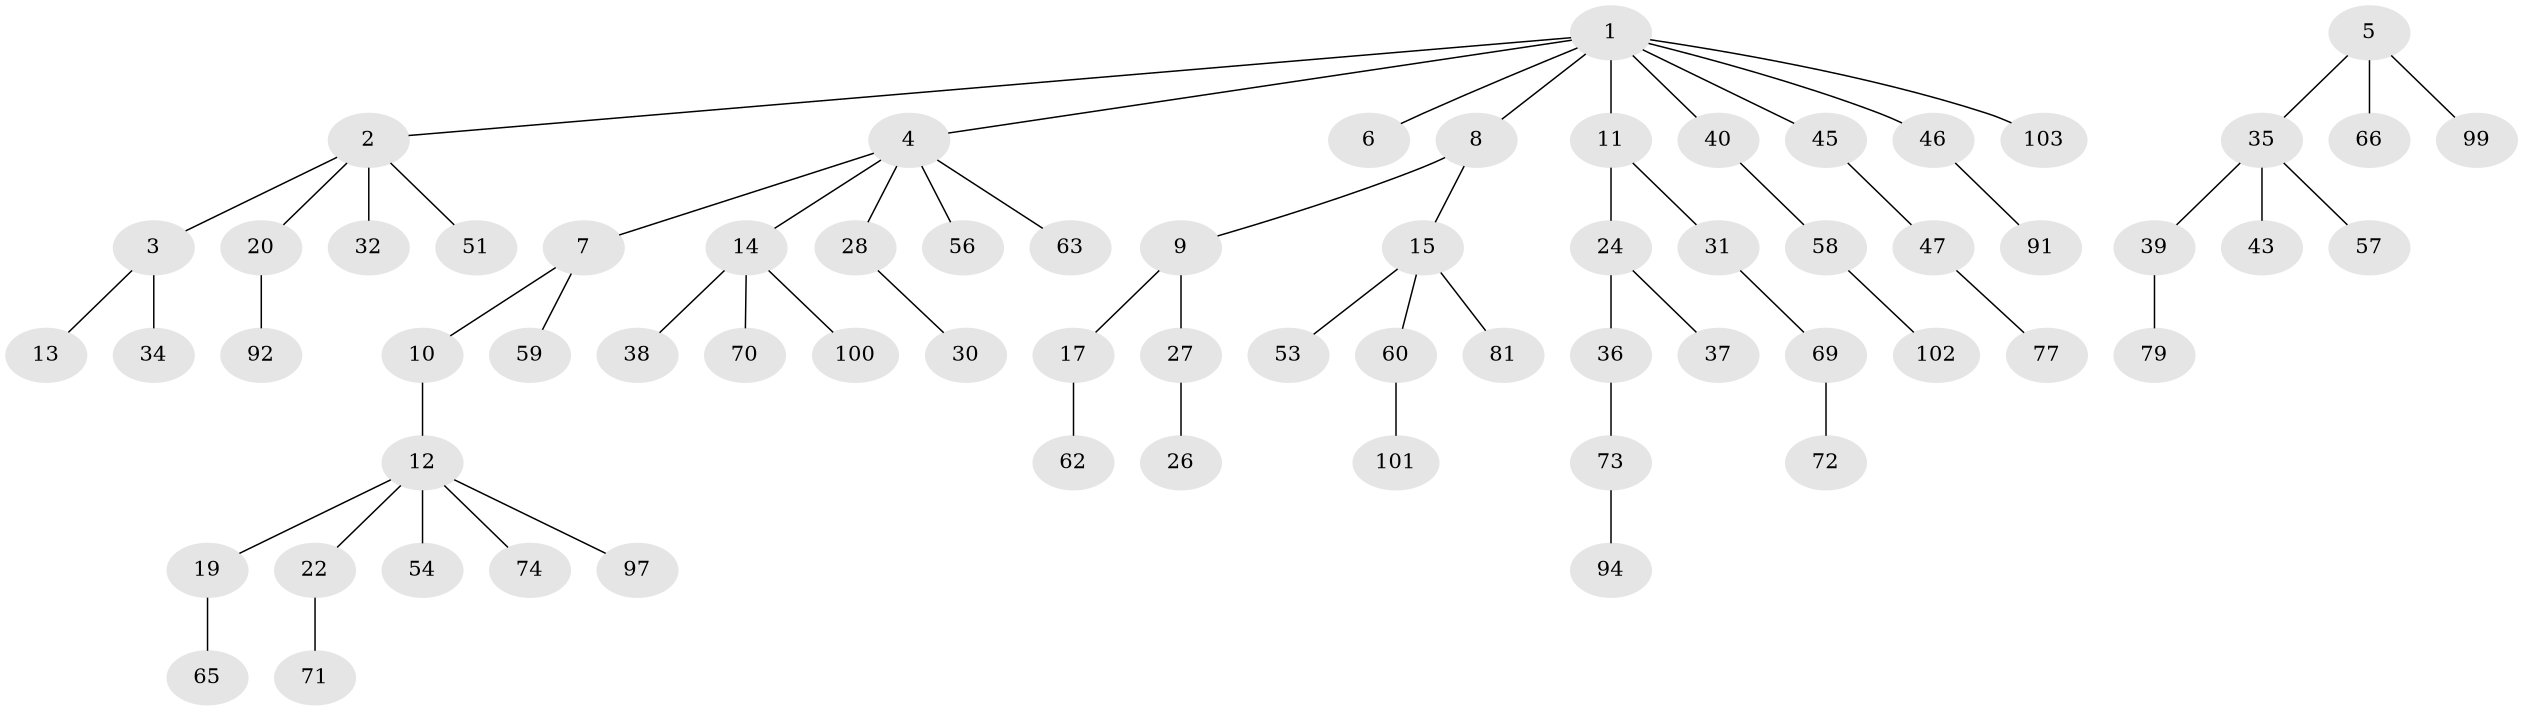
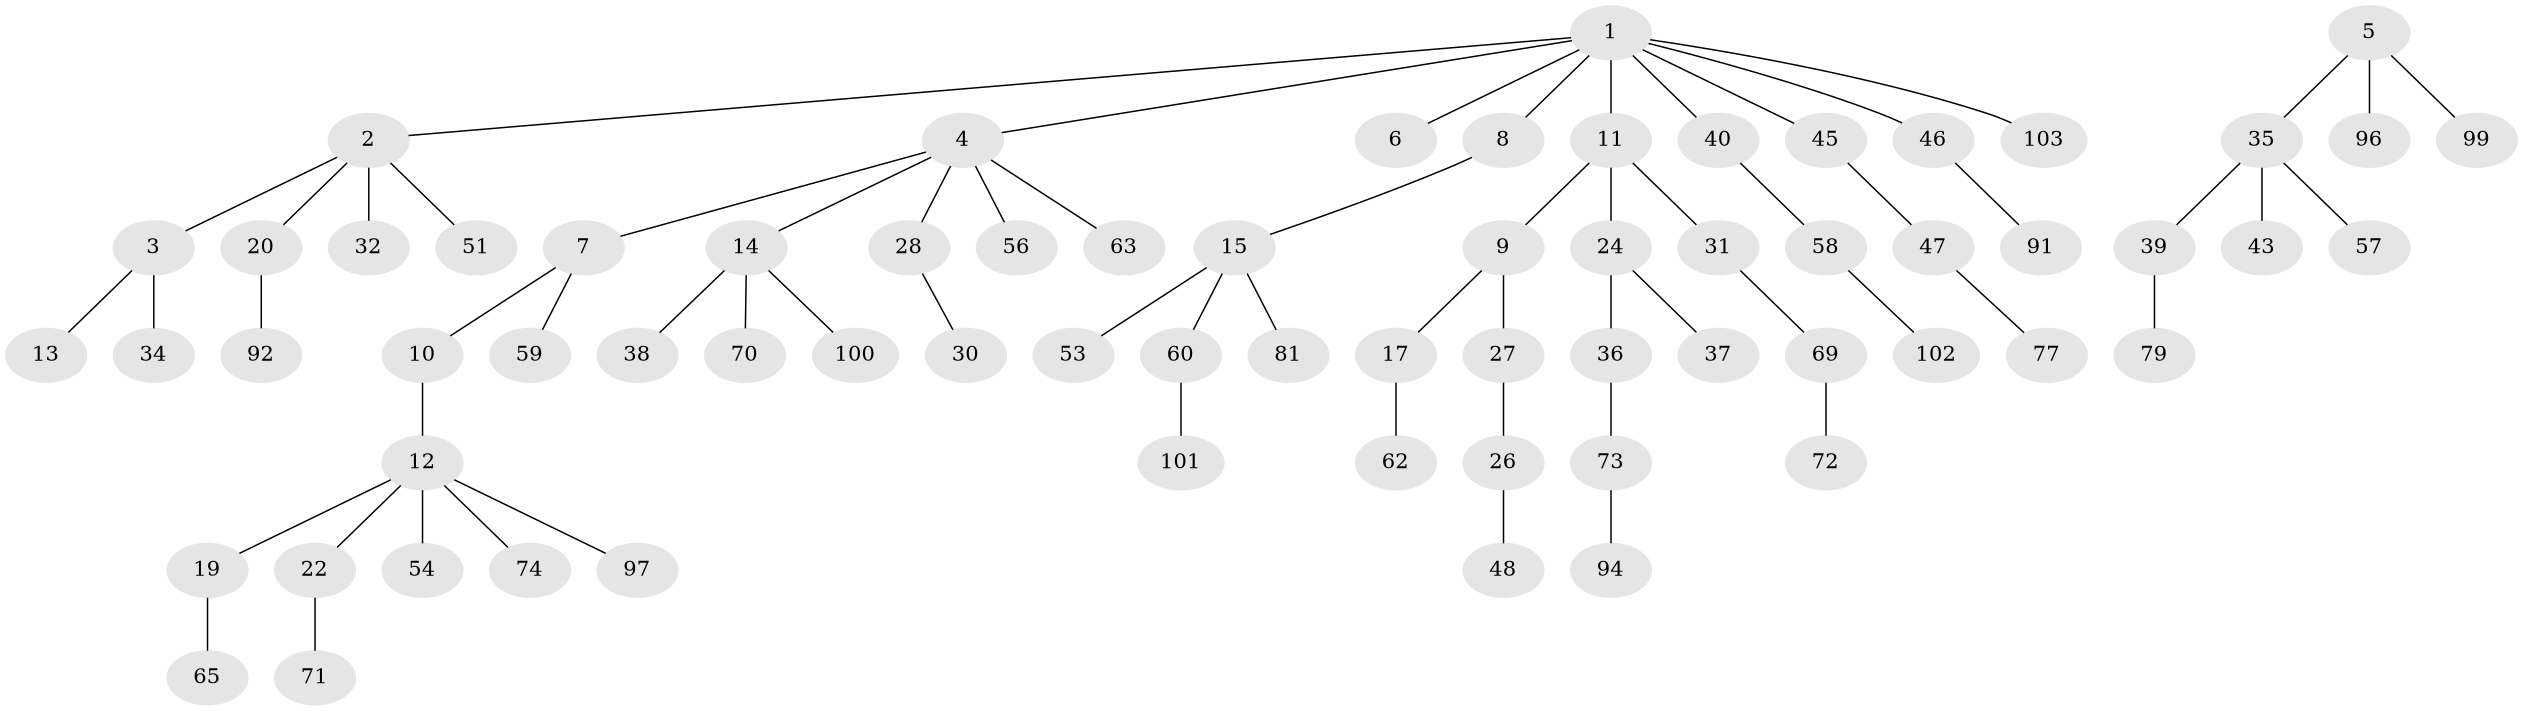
node "66": label "66" -> "96"
edge "8" -- "9": now "11" -- "9"
node "48": added
